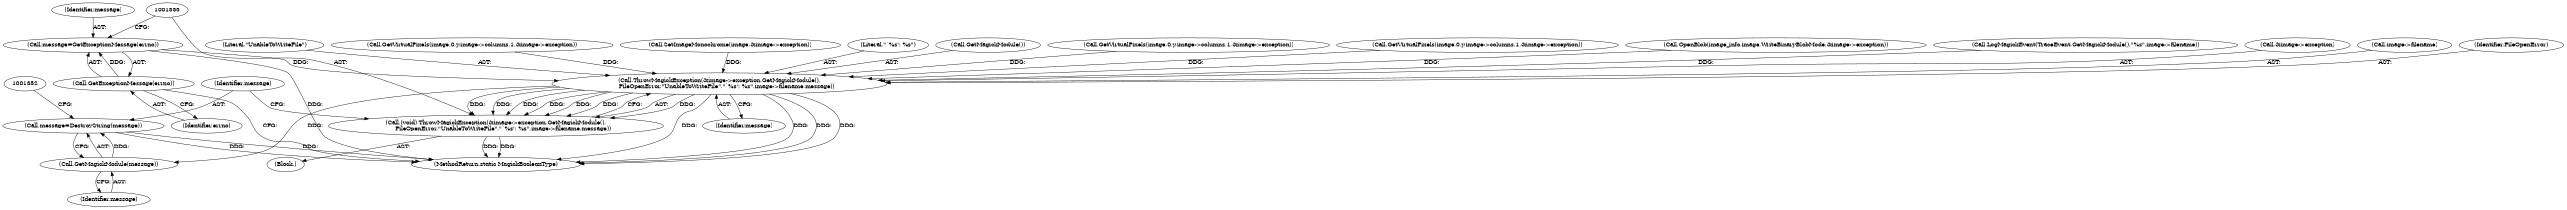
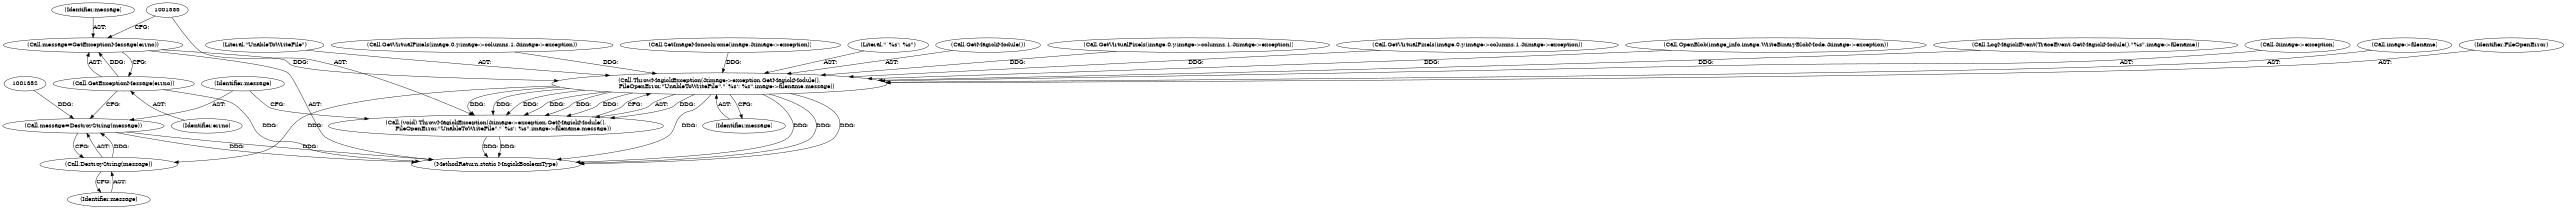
edge "(Call,message=GetExceptionMessage(errno))" -> "(Call,GetExceptionMessage(errno))": label "AST: " -> "CFG: "
edge "(Call,GetExceptionMessage(errno))" -> "(Identifier,errno)": now "(Call,GetExceptionMessage(errno))" -> "(Call,message=DestroyString(message))"
edge "1001352" -> "(Call,message=DestroyString(message))": label "CFG: " -> "DDG: "
edge "(Call,message=GetExceptionMessage(errno))" -> "(MethodReturn,static MagickBooleanType)": label "DDG: " -> "AST: "
edge "(Call,GetExceptionMessage(errno))" -> "(MethodReturn,static MagickBooleanType)": label "CFG: " -> "DDG: "
node "(Call,GetMagickModule(message))": label "(Call,GetMagickModule(message))" -> "(Call,DestroyString(message))"
node "(Block,)": removed
